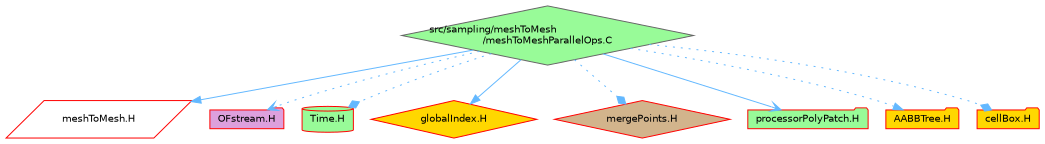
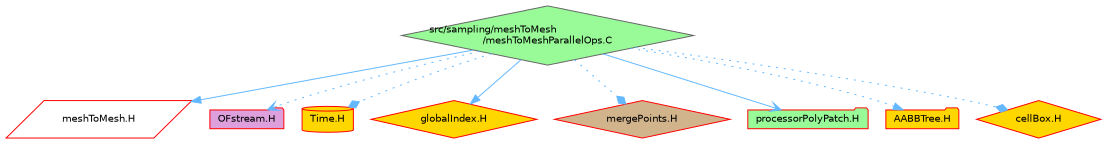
node "Time.H": fillcolor palegreen -> gold
node "cellBox.H": shape folder -> diamond
